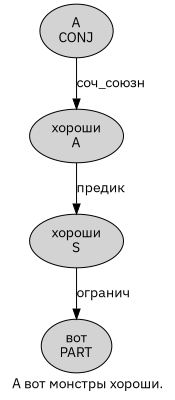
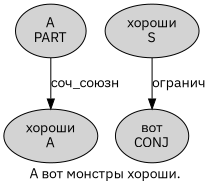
node "А CONJ": label "А CONJ" -> "А PART"
edge "хороши A" -> "хороши S": removed, label "предик"
node "вот PART": label "вот PART" -> "вот CONJ"
